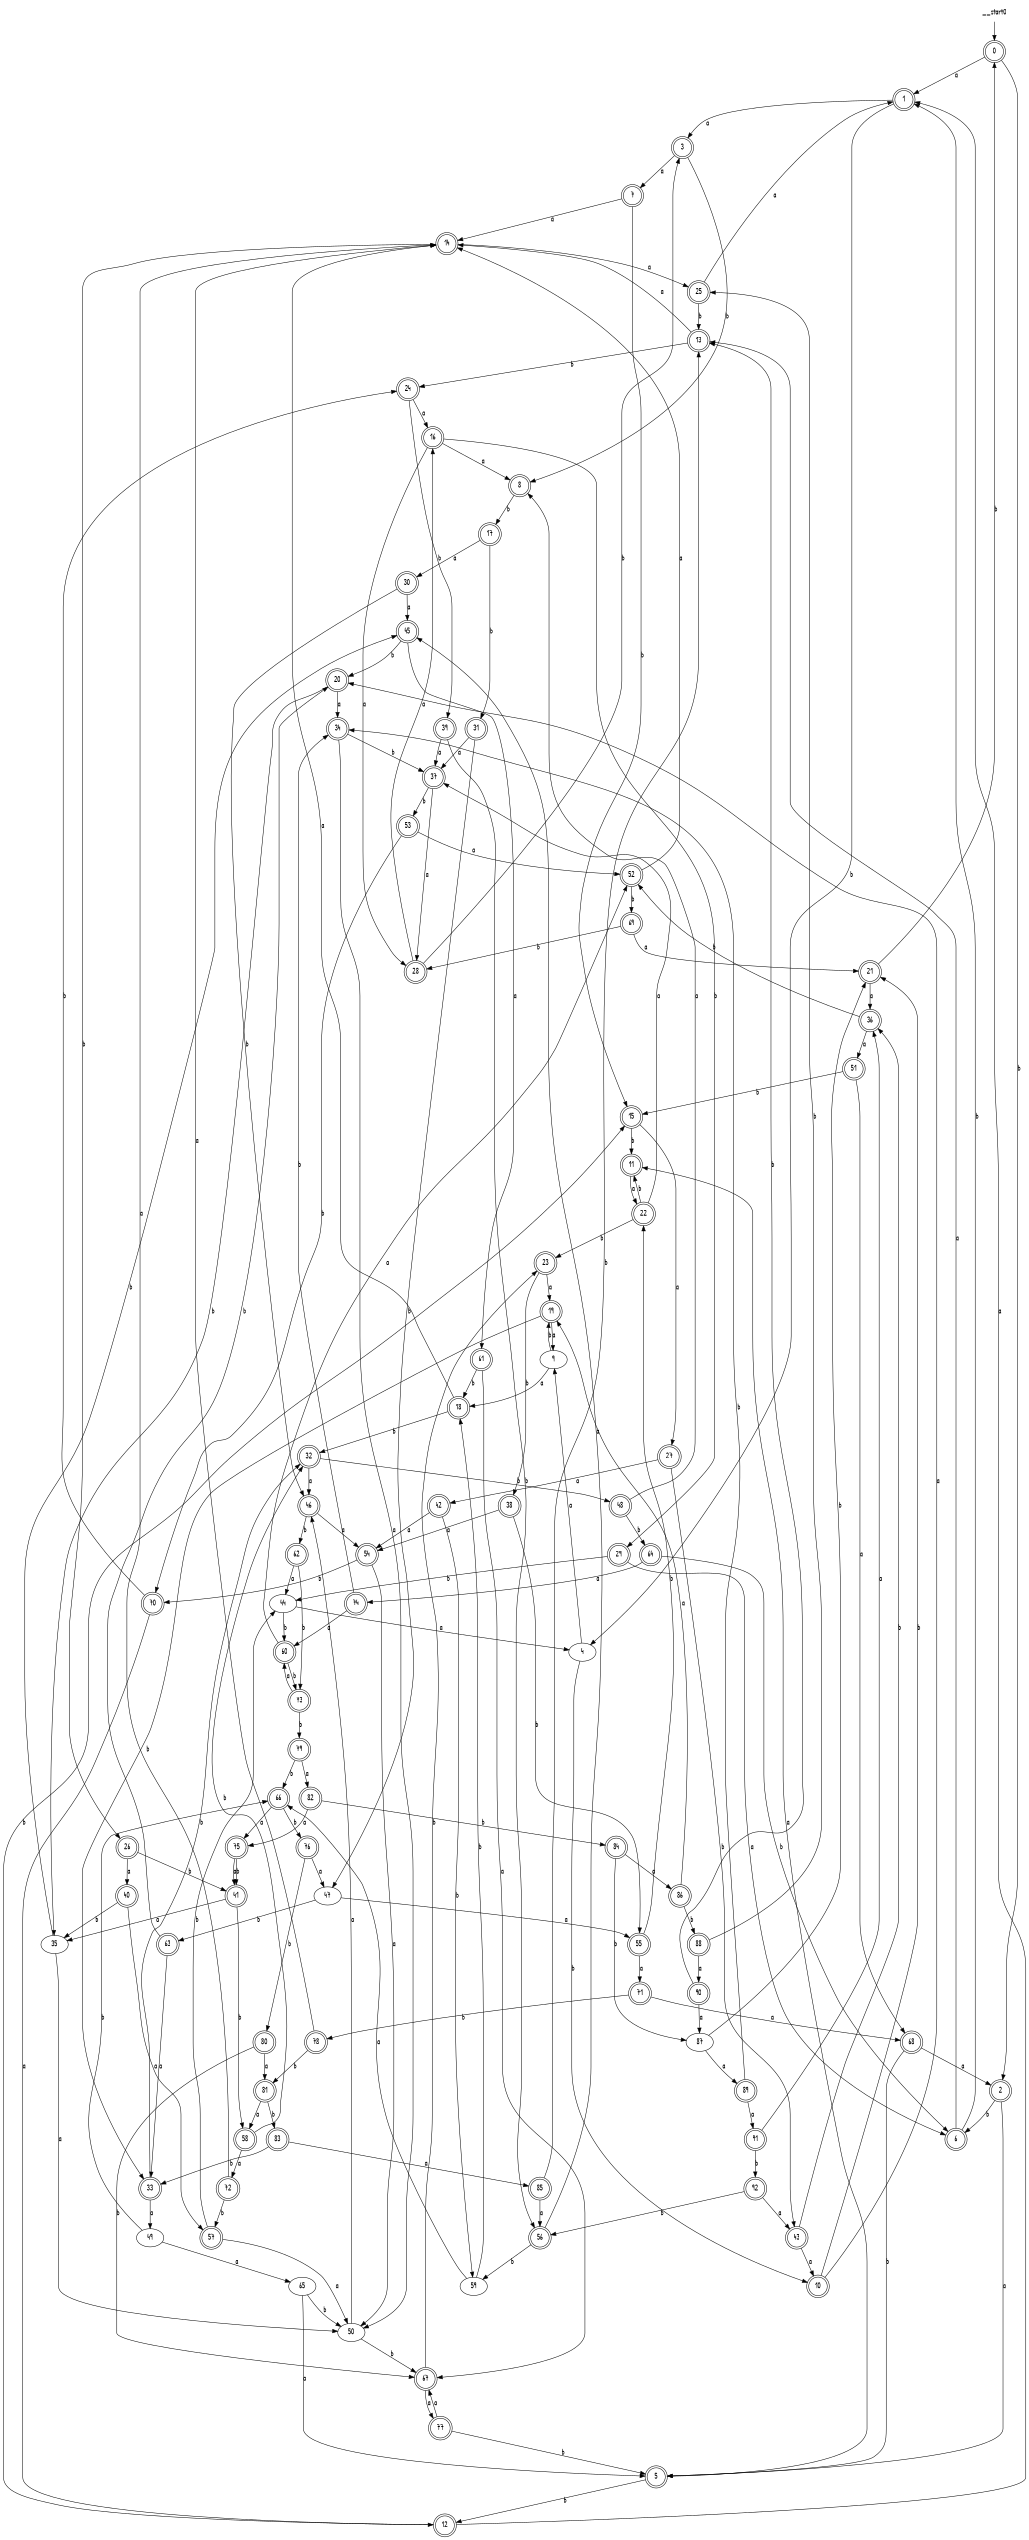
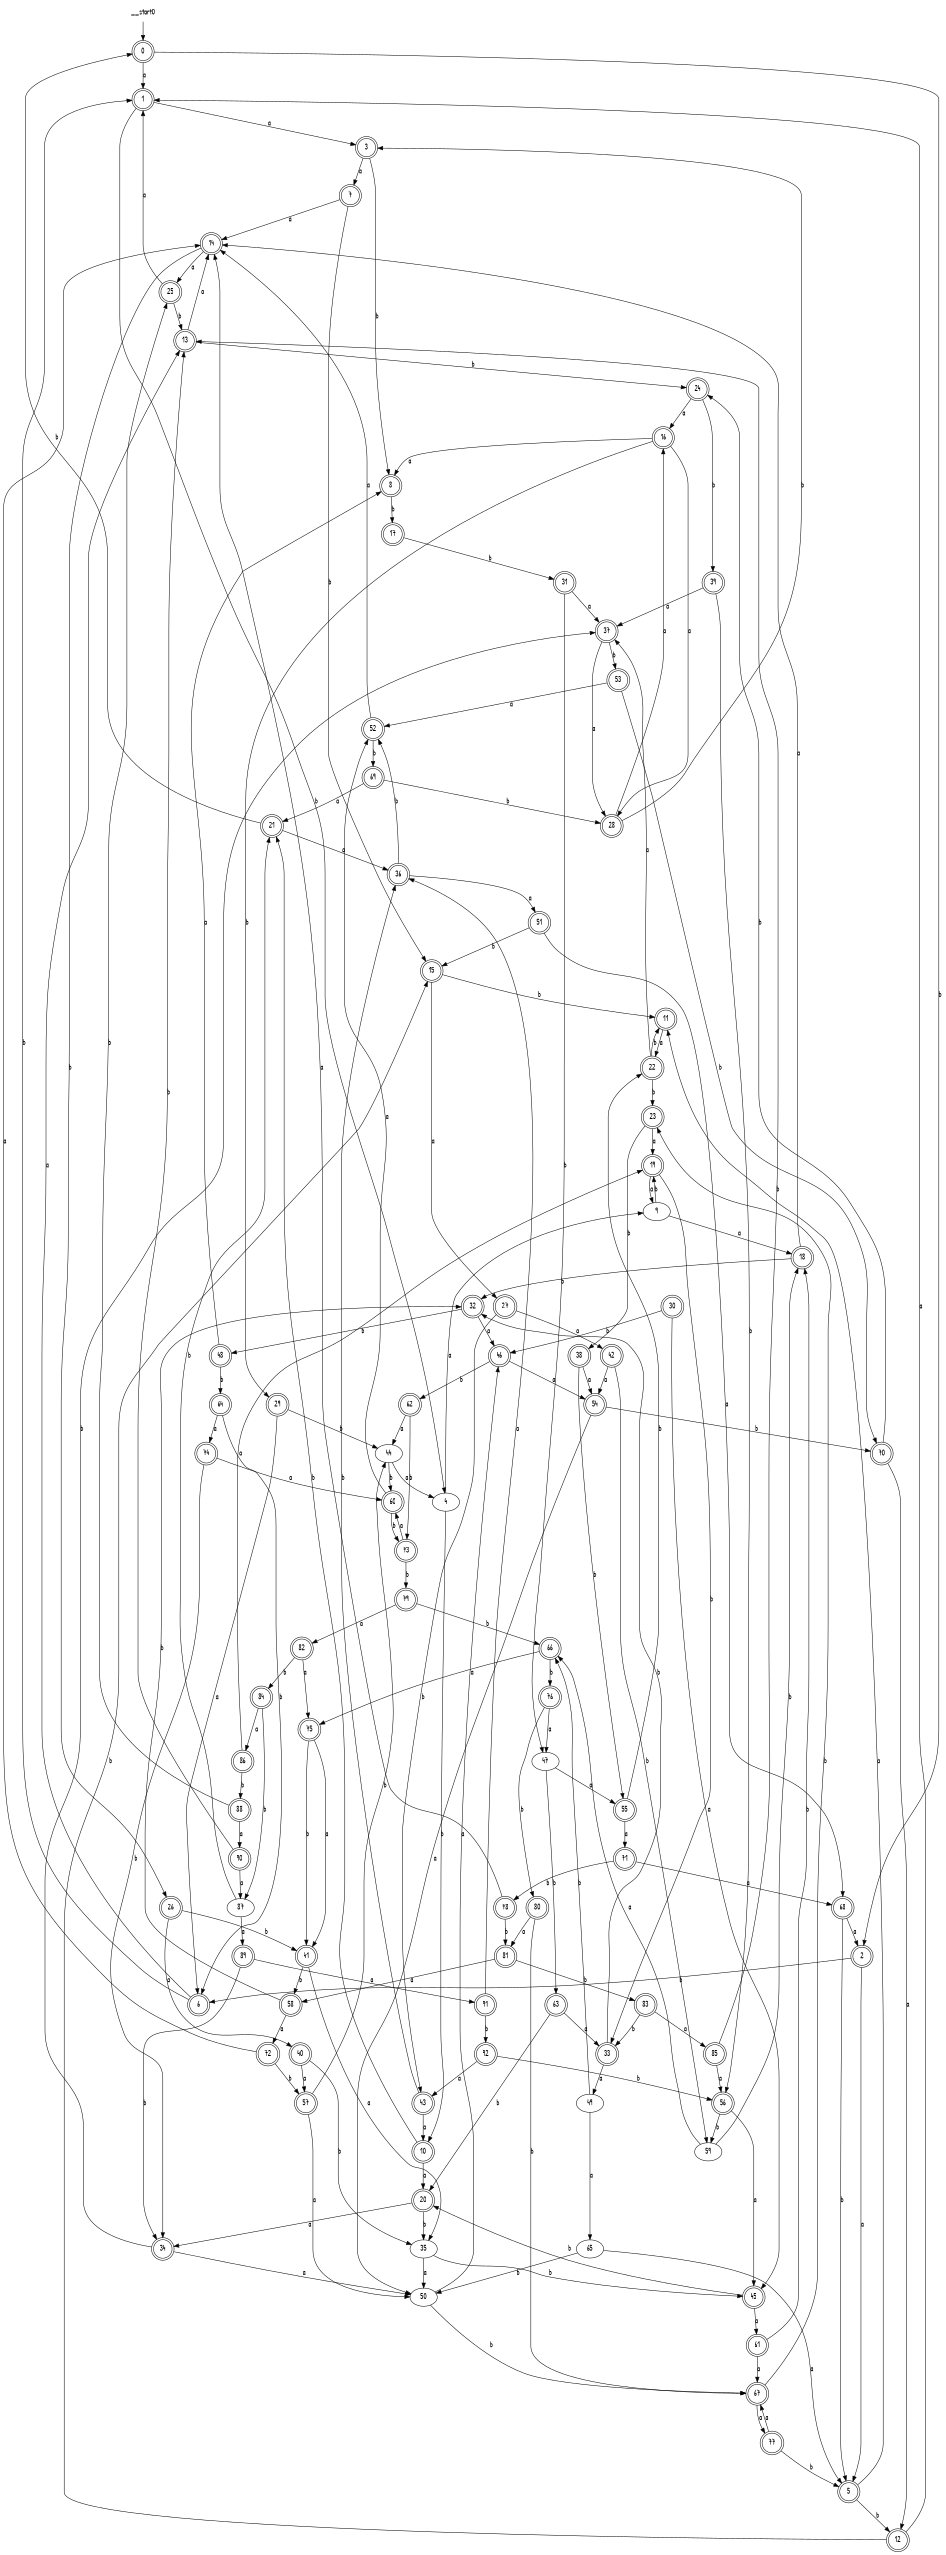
edge "17" -> "30": removed, label "a"
